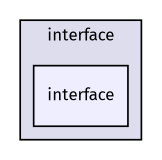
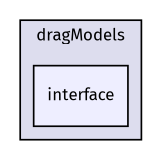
cluster "interface": label "interface" -> "dragModels"
